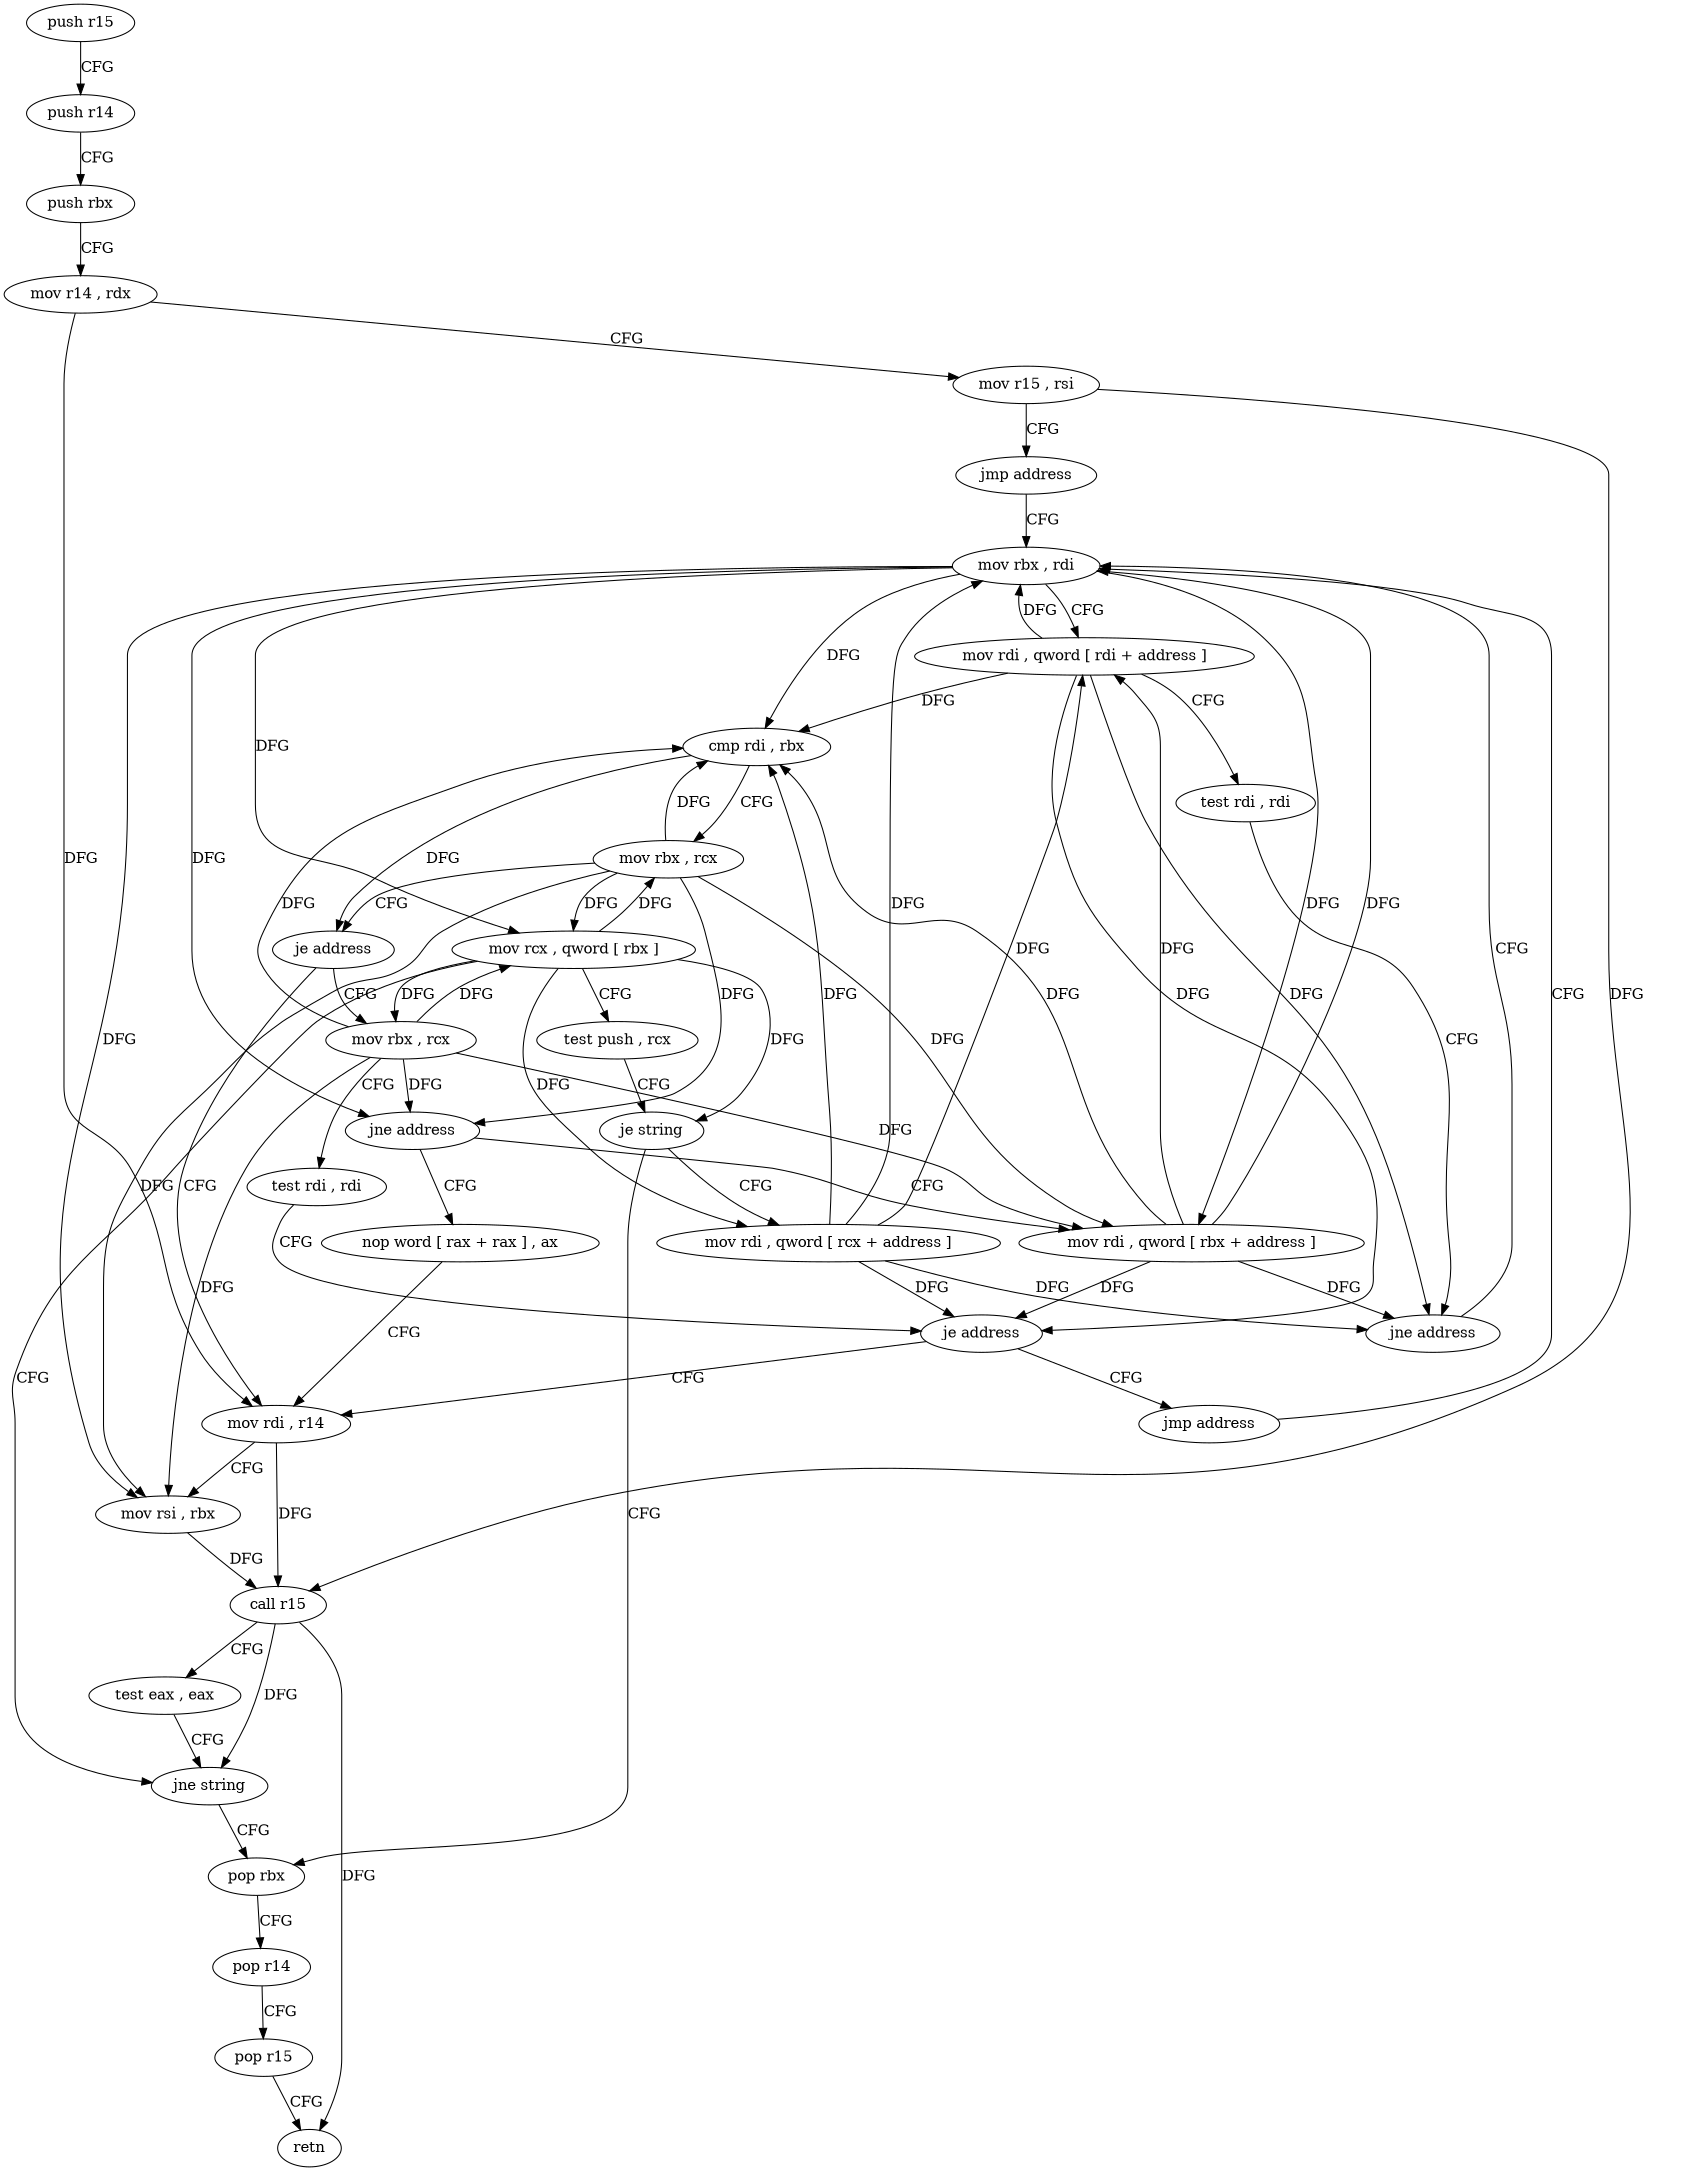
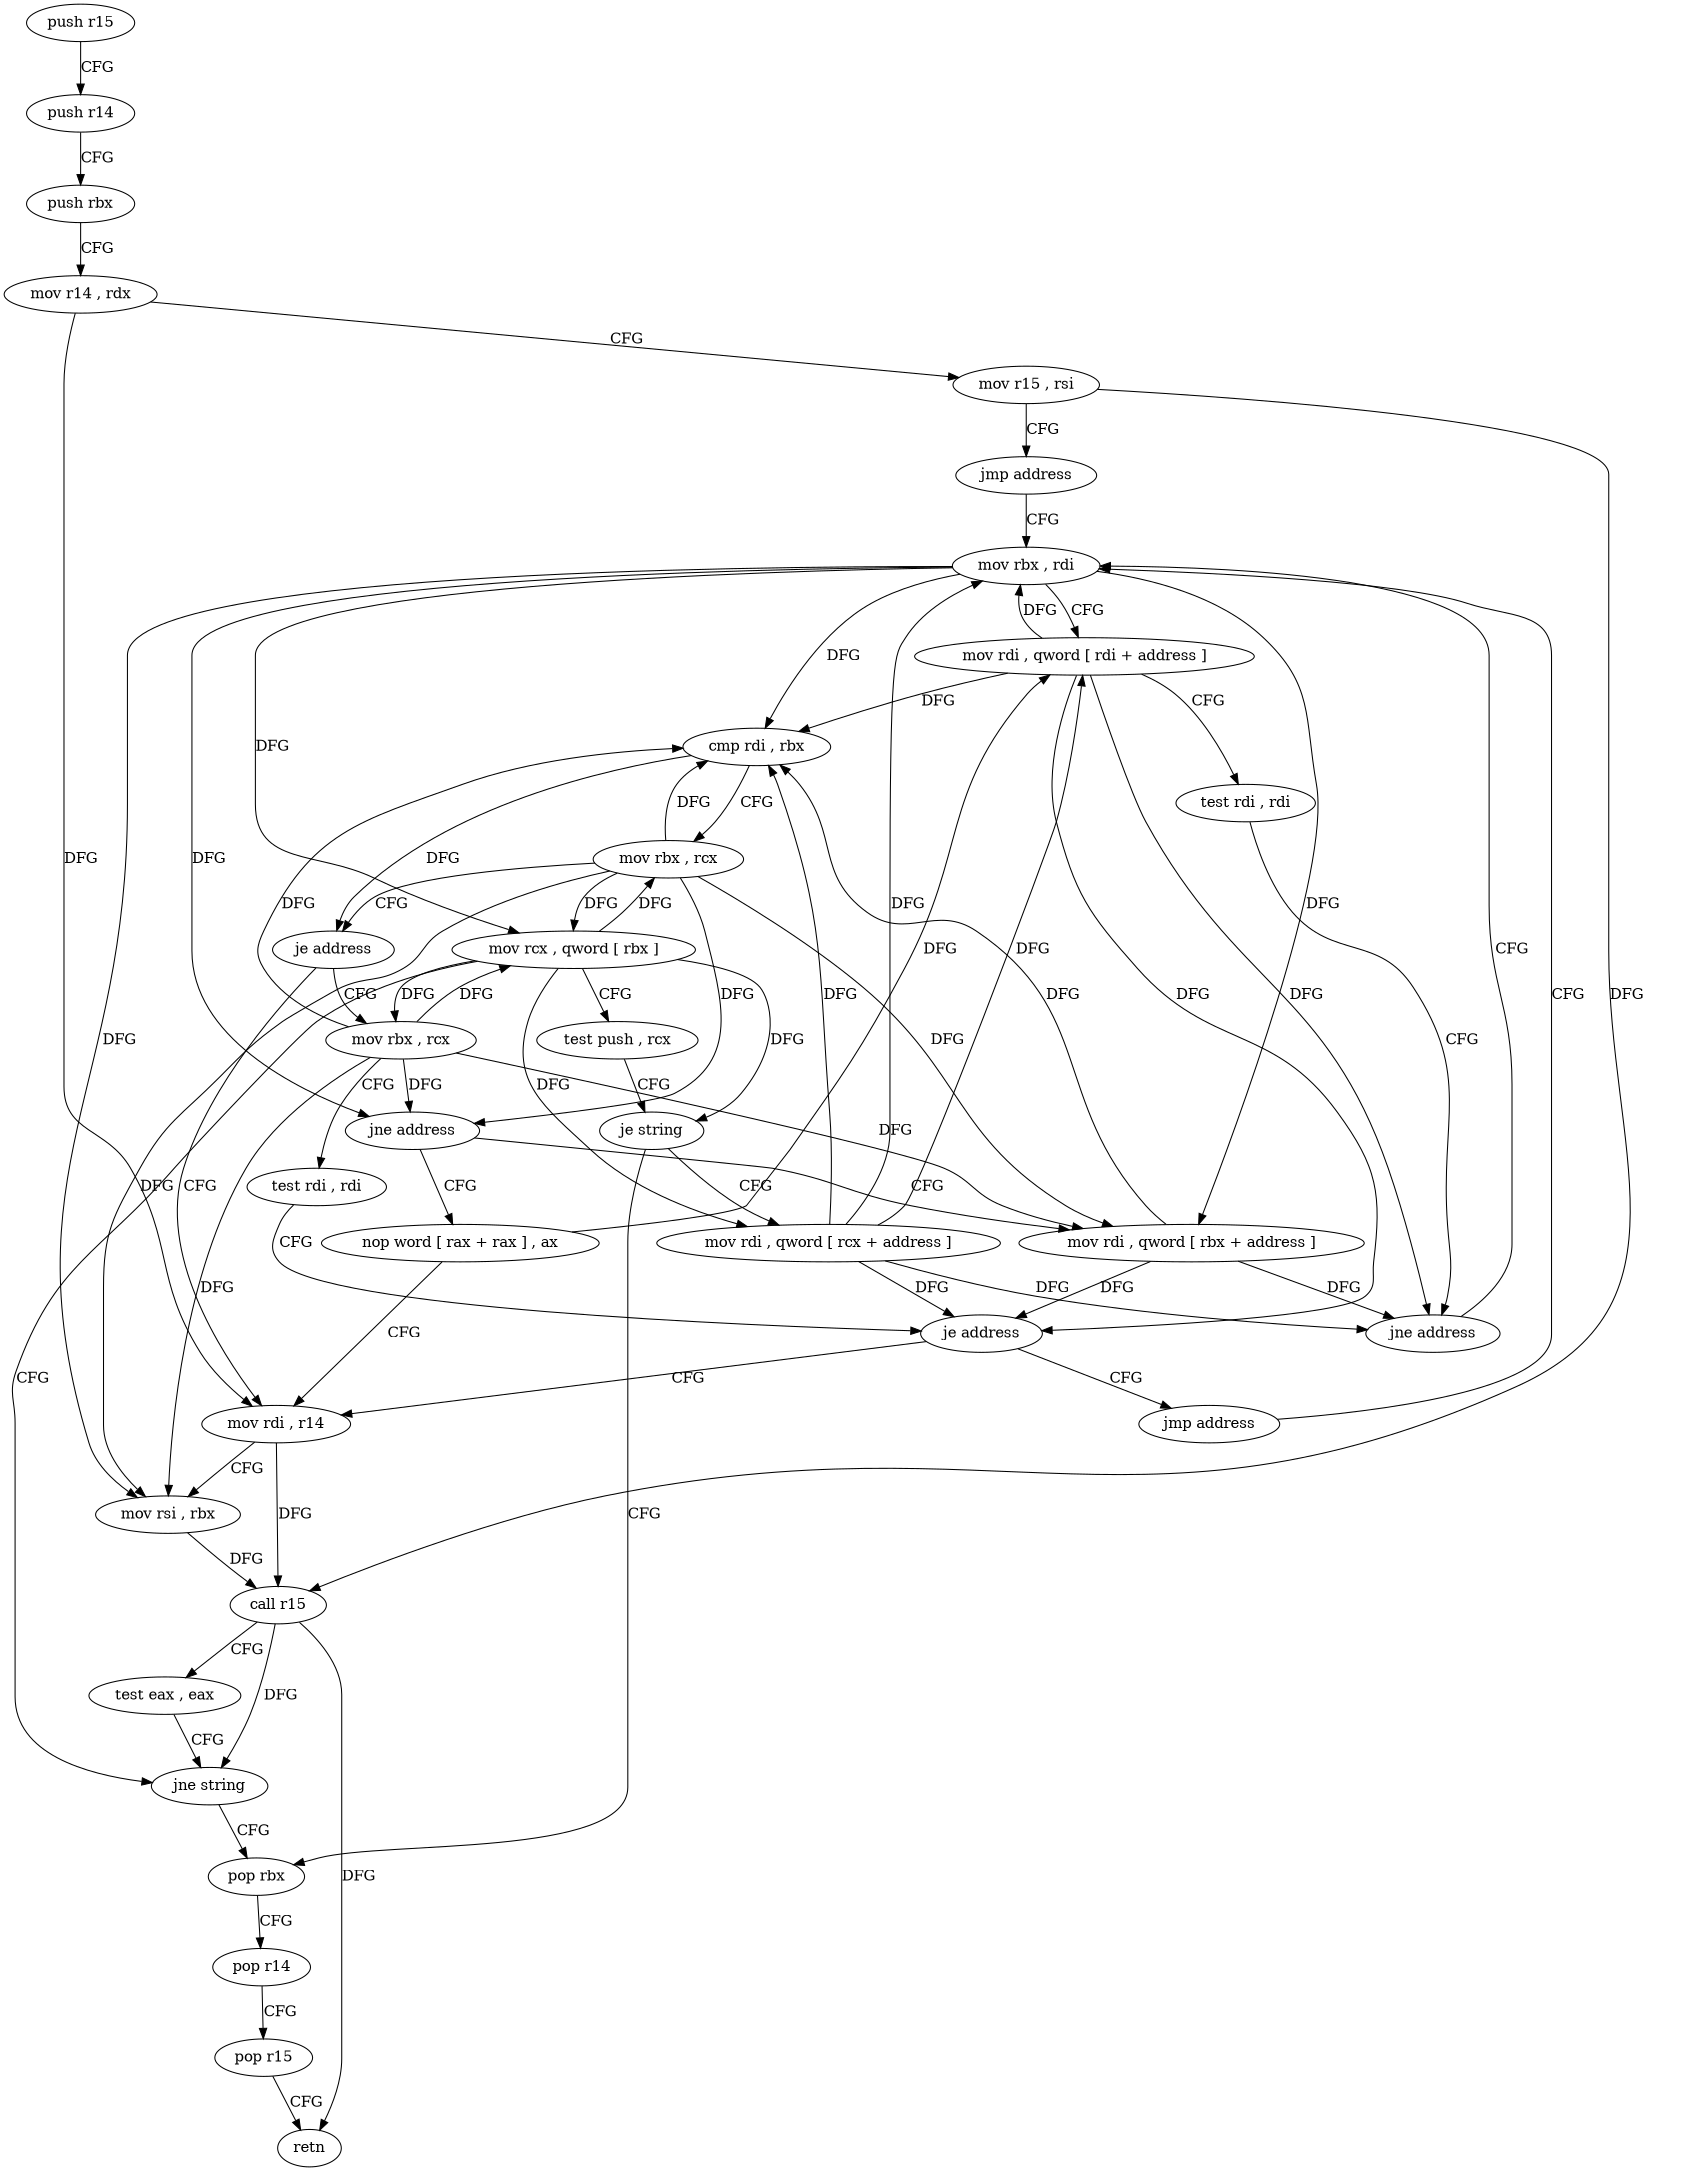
edge "mov rdi , qword [ rbx + address ]" -> "mov rbx , rdi": removed, label "DFG"
edge "mov rdi , qword [ rbx + address ]" -> "mov rdi , qword [ rdi + address ]": now "nop word [ rax + rax ] , ax" -> "mov rdi , qword [ rdi + address ]"
